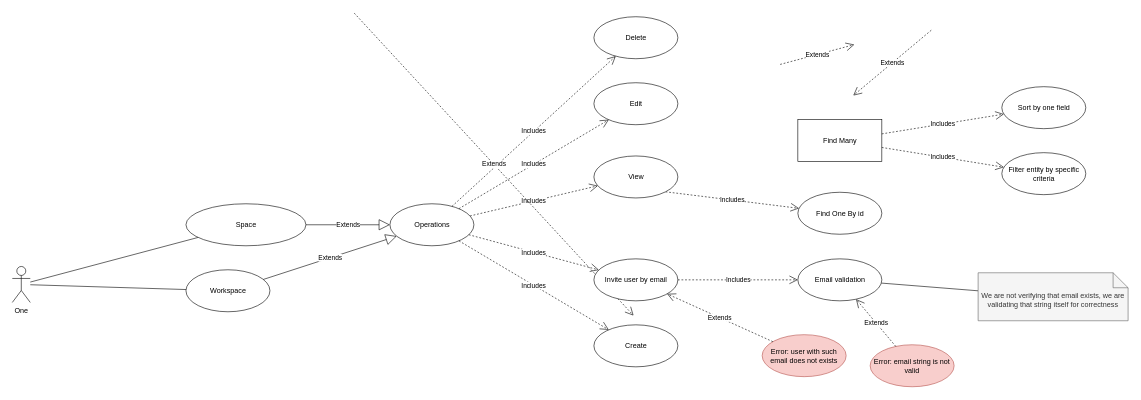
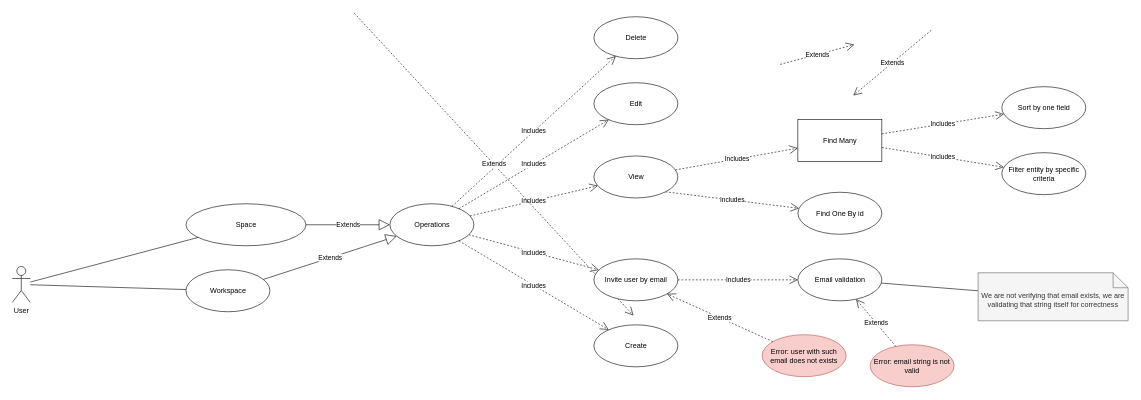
edge "View" -> "Find Many": added, label "Includes"
node "One": label "One" -> "User"
